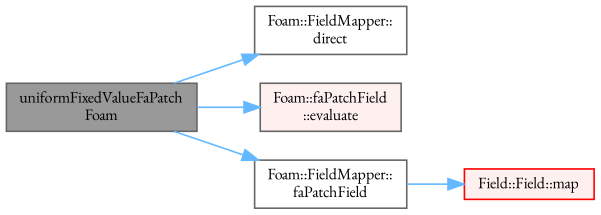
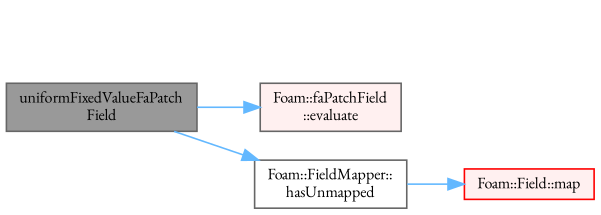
node "Foam::FieldMapper:: direct": removed
node "uniformFixedValueFaPatch Foam": label "uniformFixedValueFaPatch Foam" -> "uniformFixedValueFaPatch Field"
node "Foam::FieldMapper:: faPatchField": label "Foam::FieldMapper:: faPatchField" -> "Foam::FieldMapper:: hasUnmapped"
node "Field::Field::map": label "Field::Field::map" -> "Foam::Field::map"
